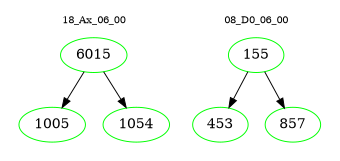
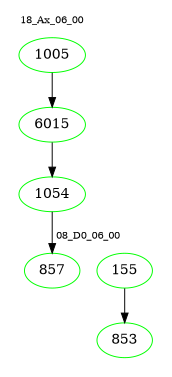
edge "6015" -> "1005": reversed
edge "155" -> "857": now "1054" -> "857"
node "453": label "453" -> "853"
